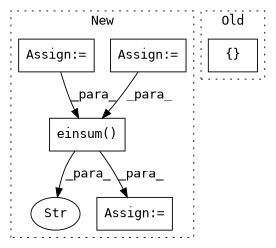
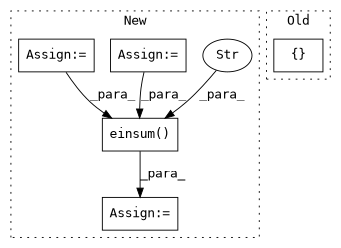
edge "einsum()" -> "Str": reversed
